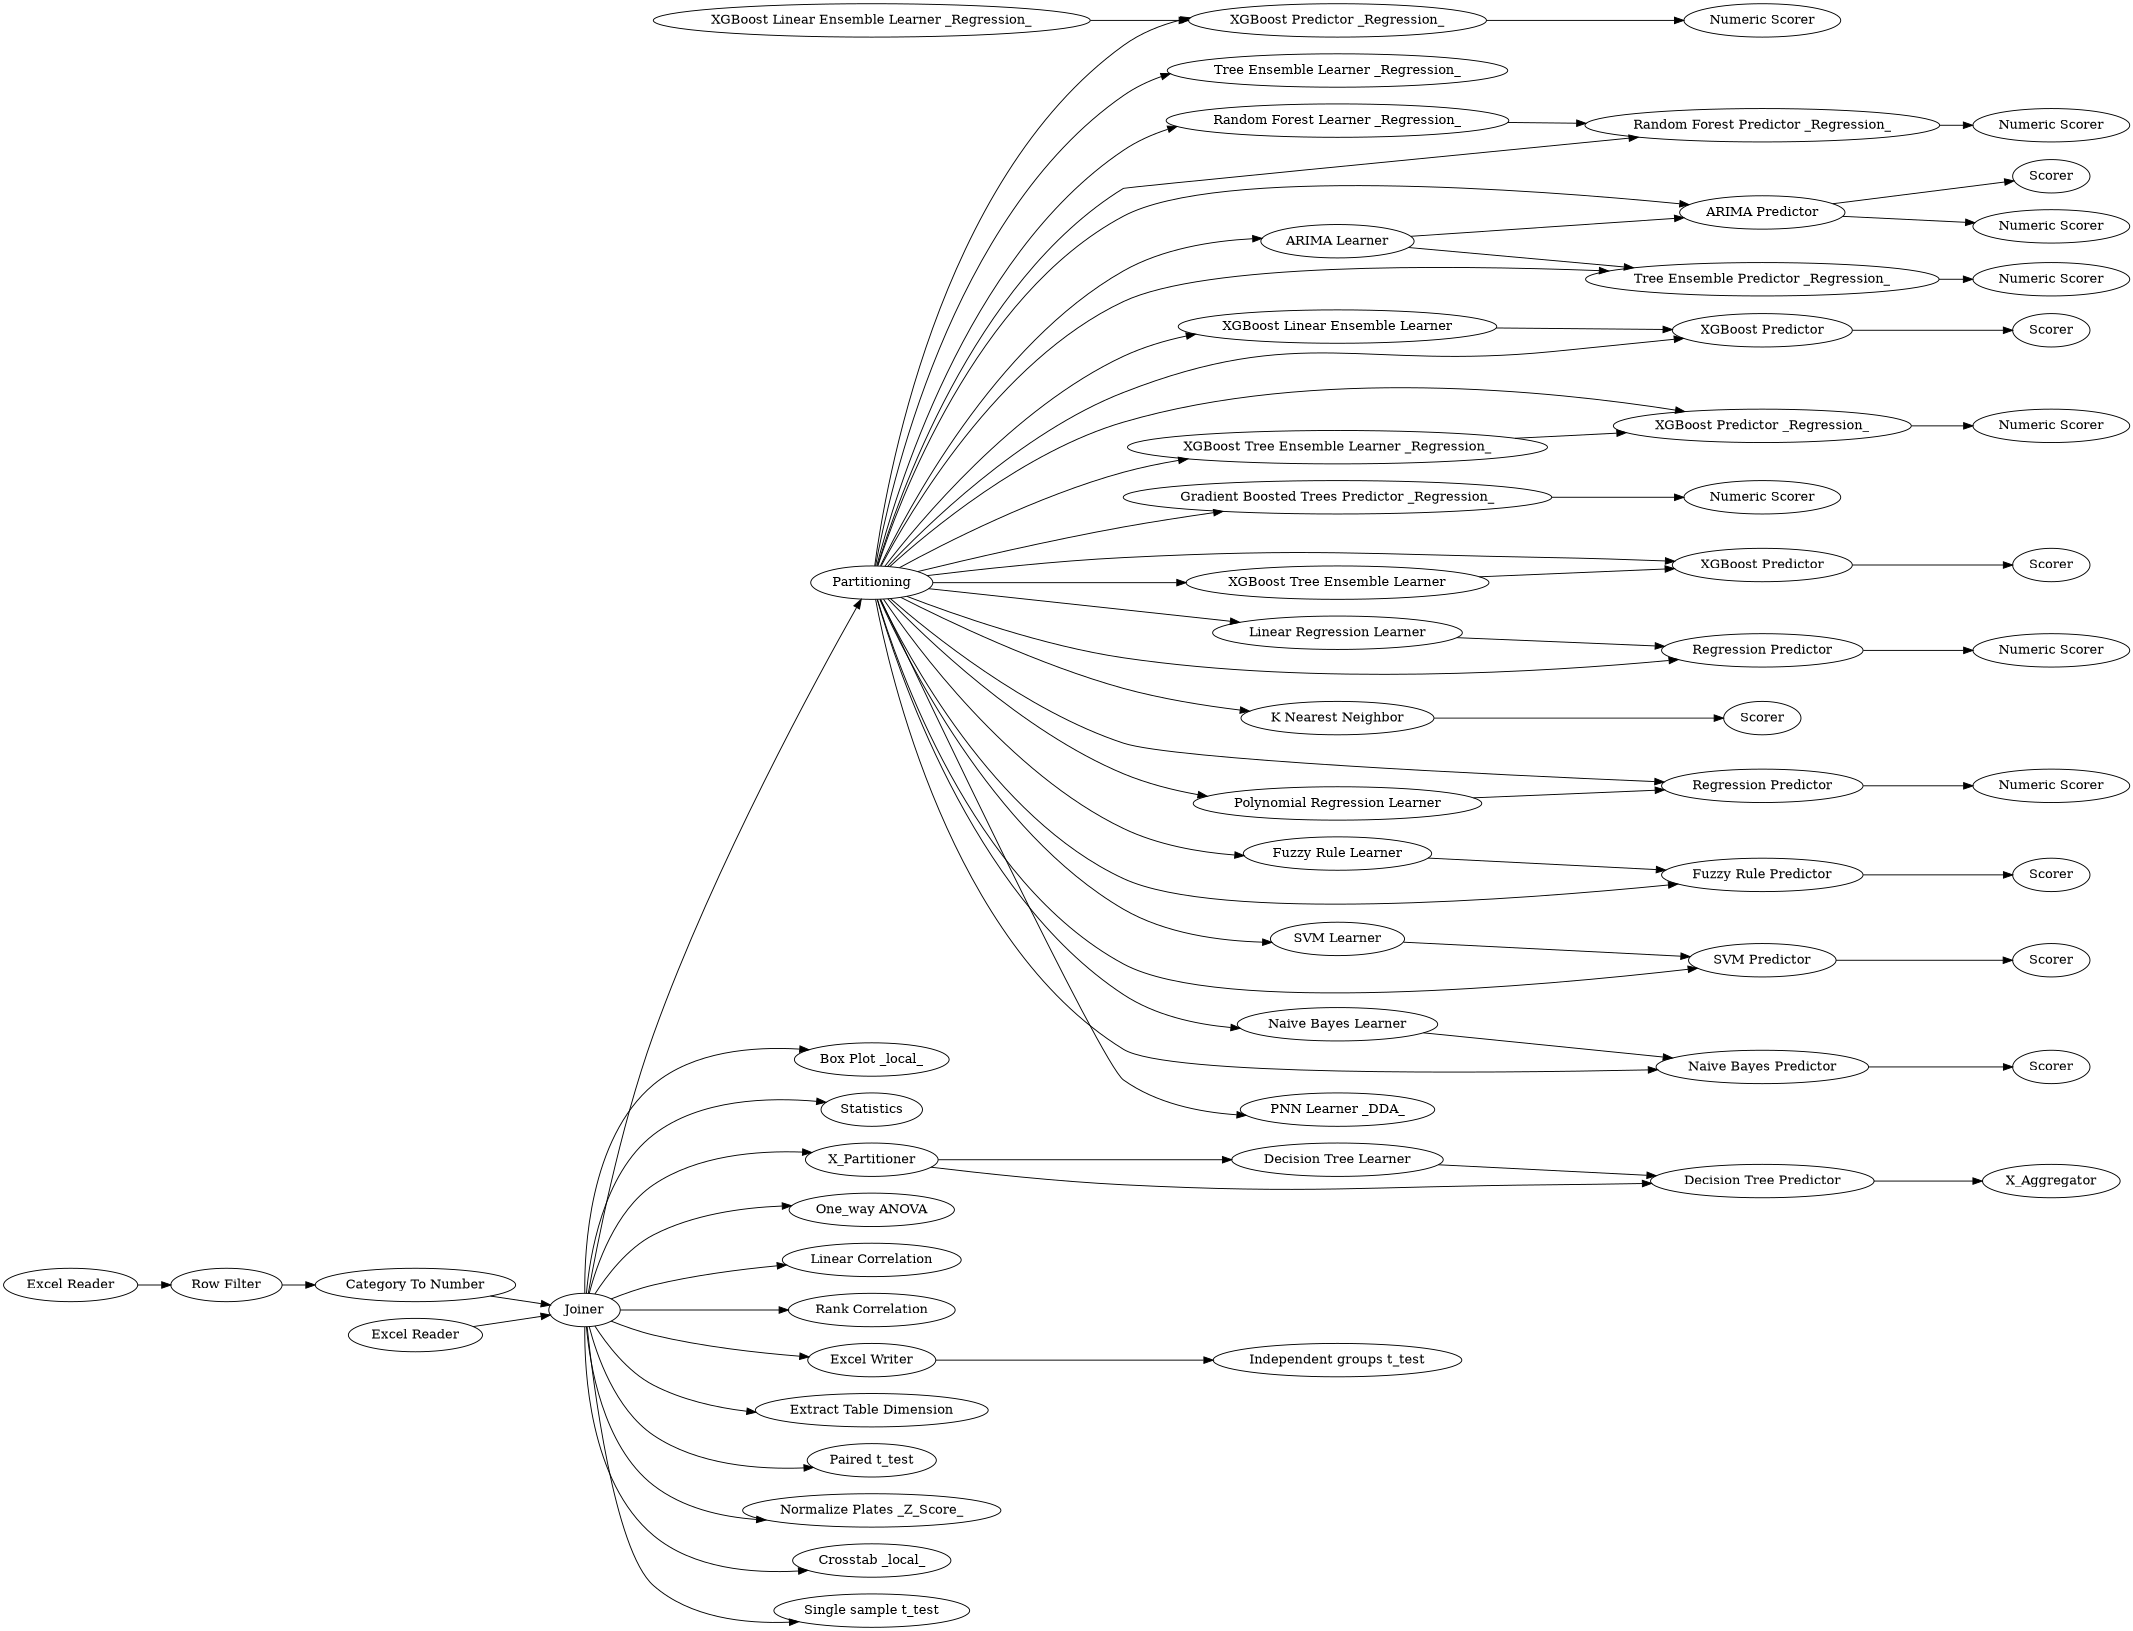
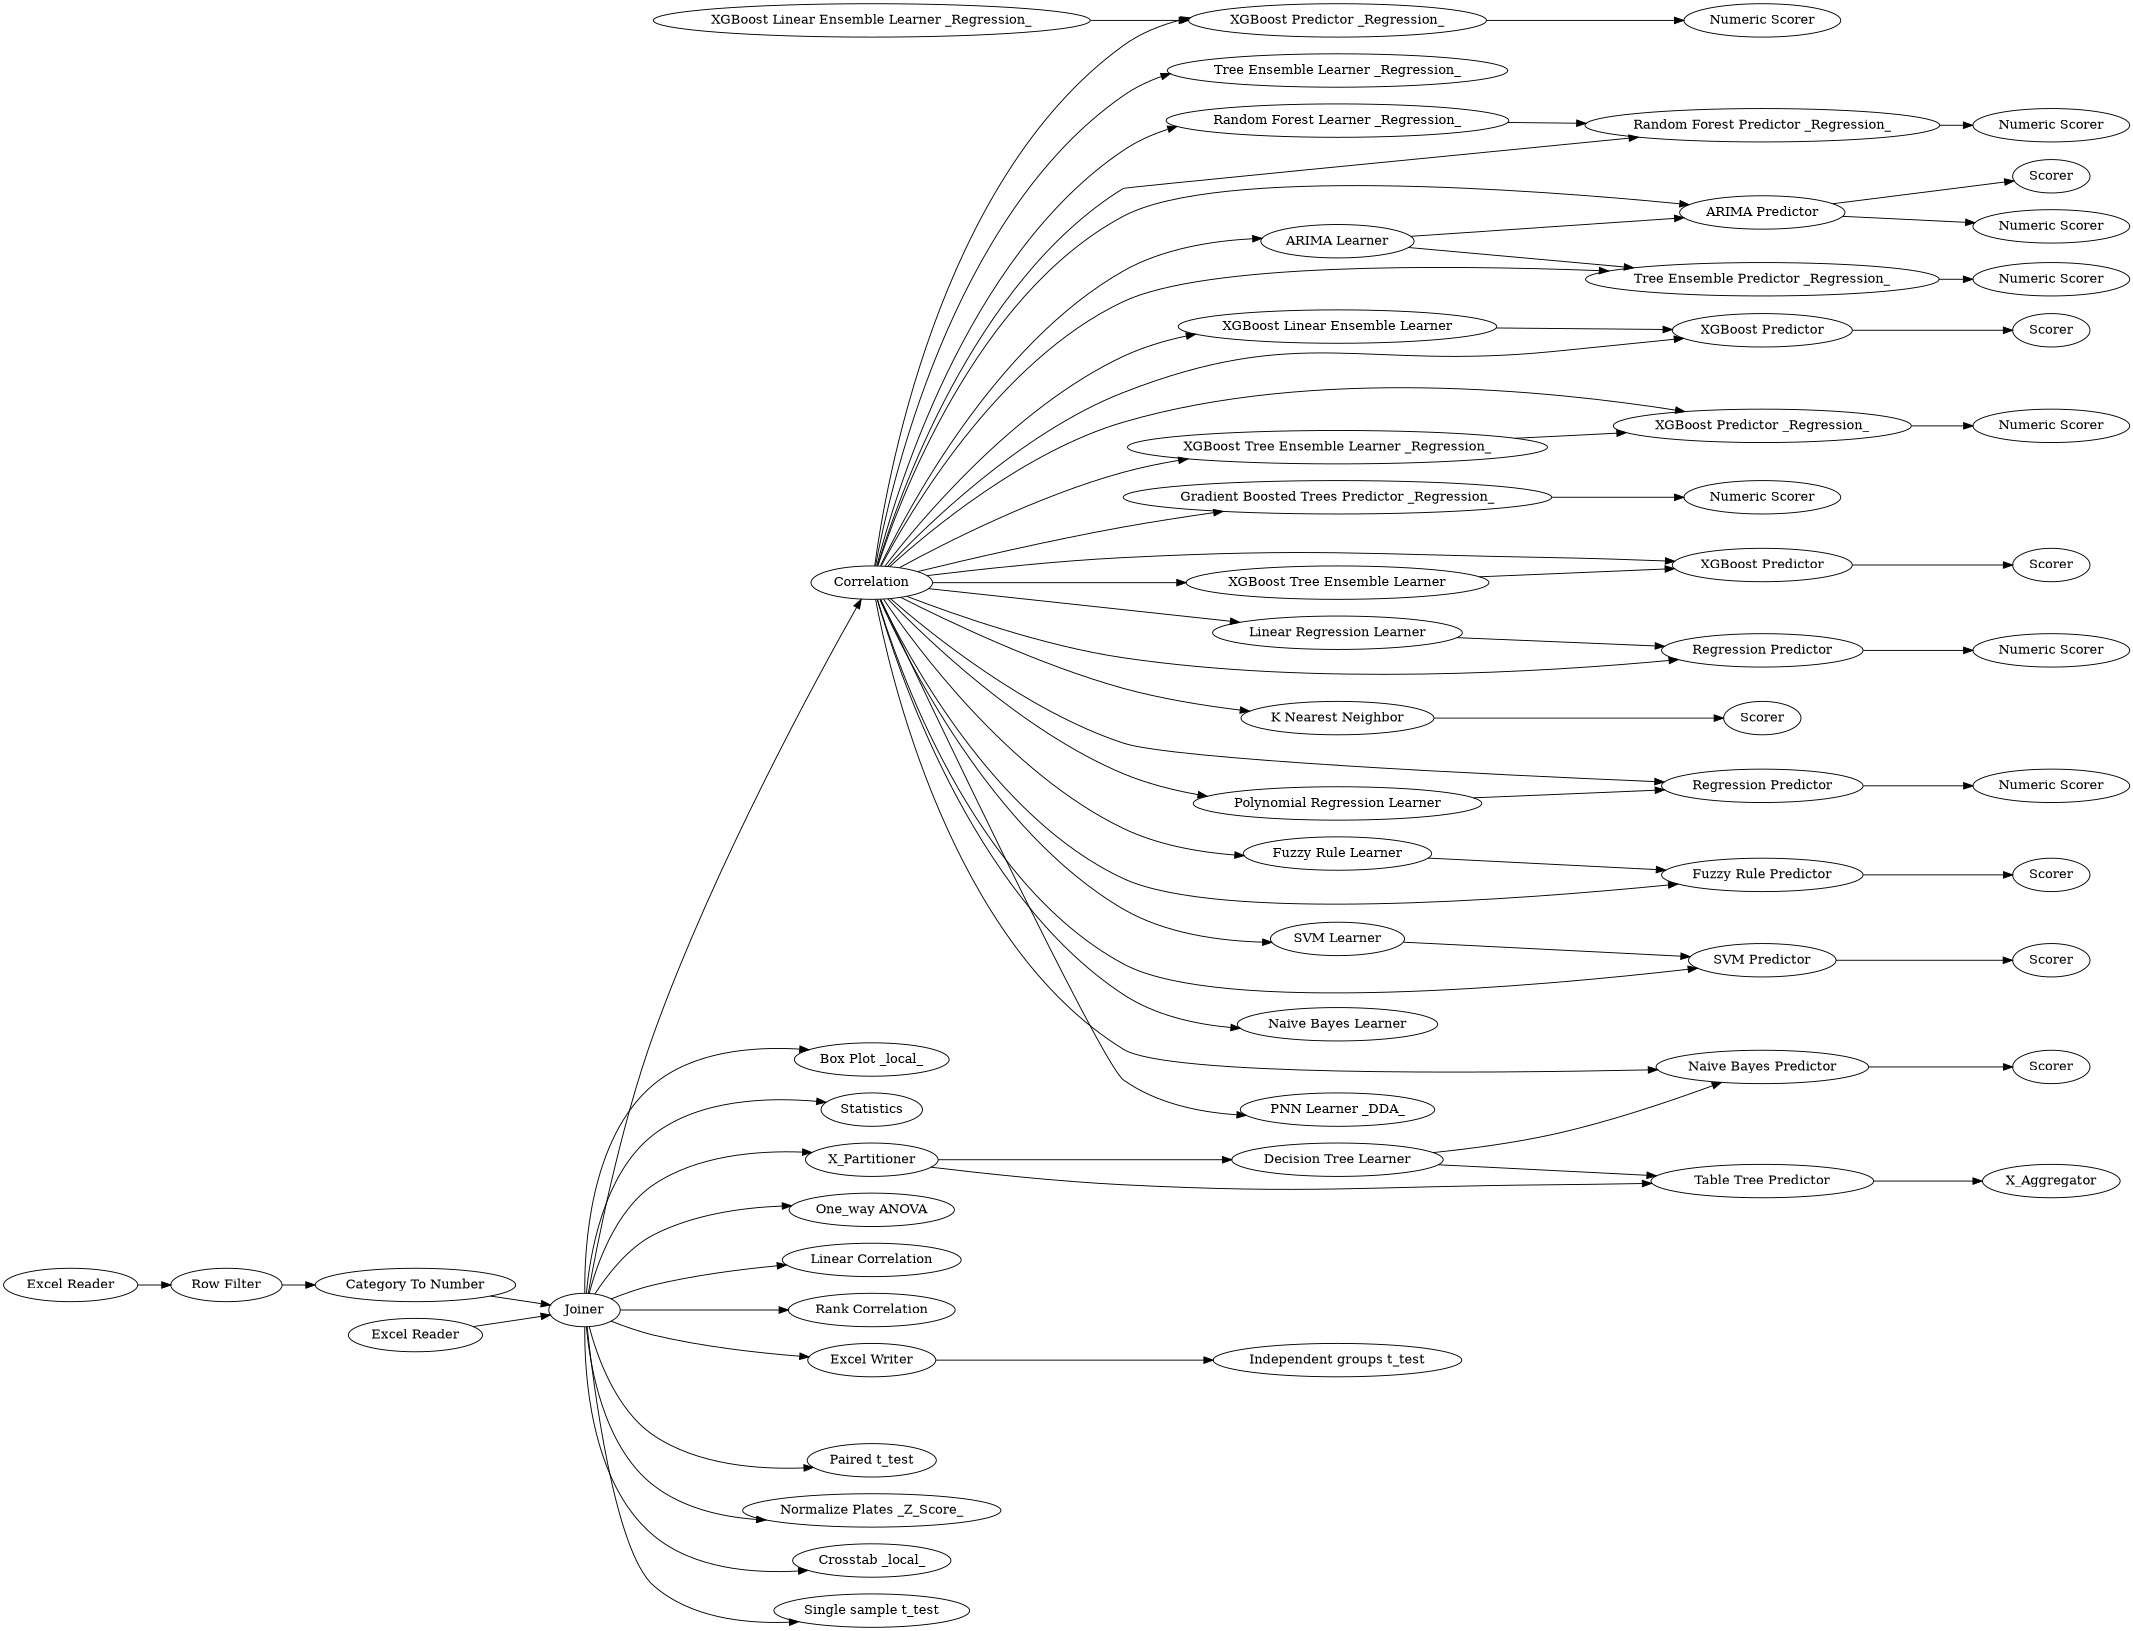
node "Partitioning": label "Partitioning" -> "Correlation"
edge "Naive Bayes Learner" -> "Naive Bayes Predictor": now "Decision Tree Learner" -> "Naive Bayes Predictor"
node "Decision Tree Predictor": label "Decision Tree Predictor" -> "Table Tree Predictor"
node "Extract Table Dimension": removed
